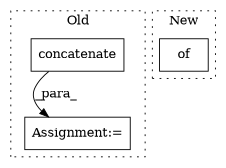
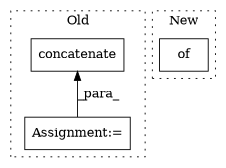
edge "concatenate" -> "Assignment:=": reversed
